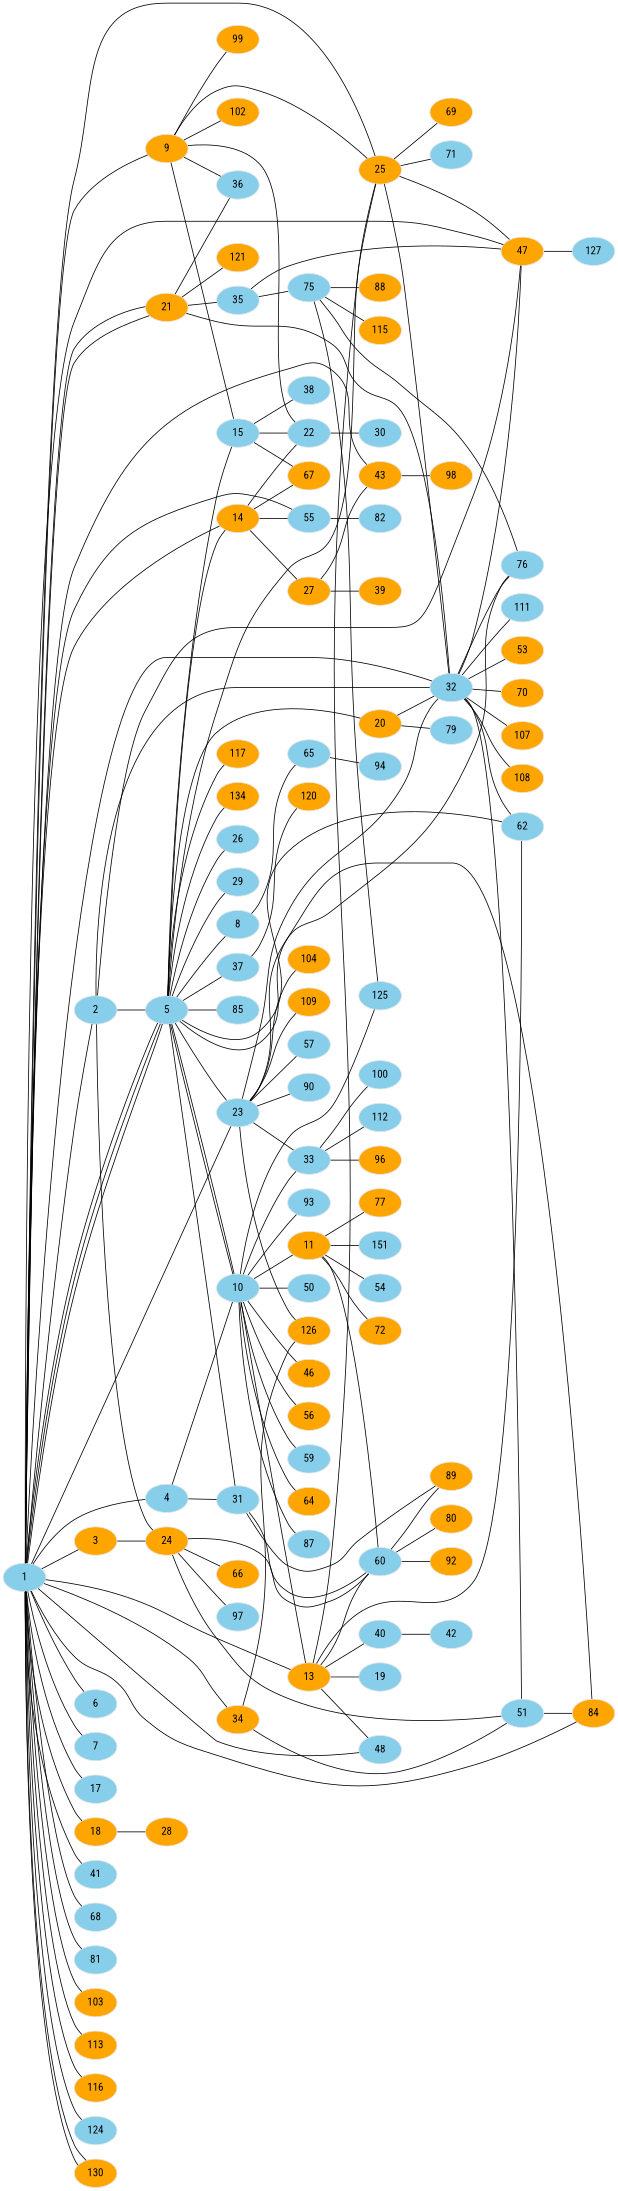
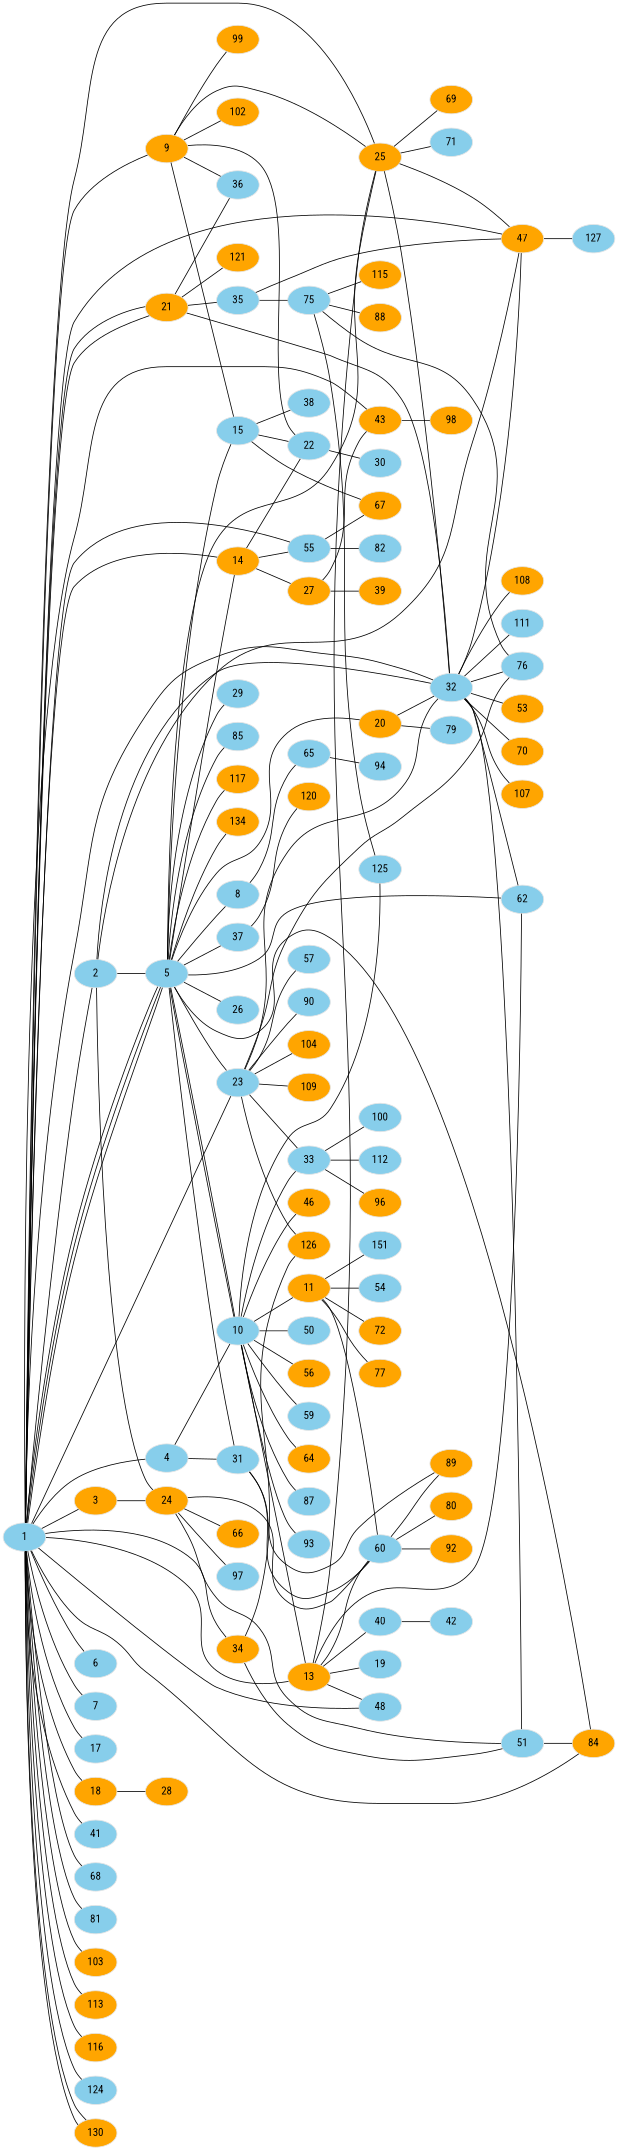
edge "67" -- "14": now "67" -- "55"
